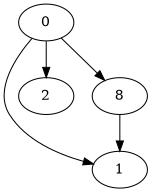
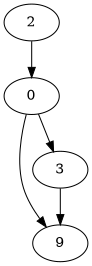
edge "0" -> "2": reversed
node "8": label "8" -> "3"
node "1": label "1" -> "9"
